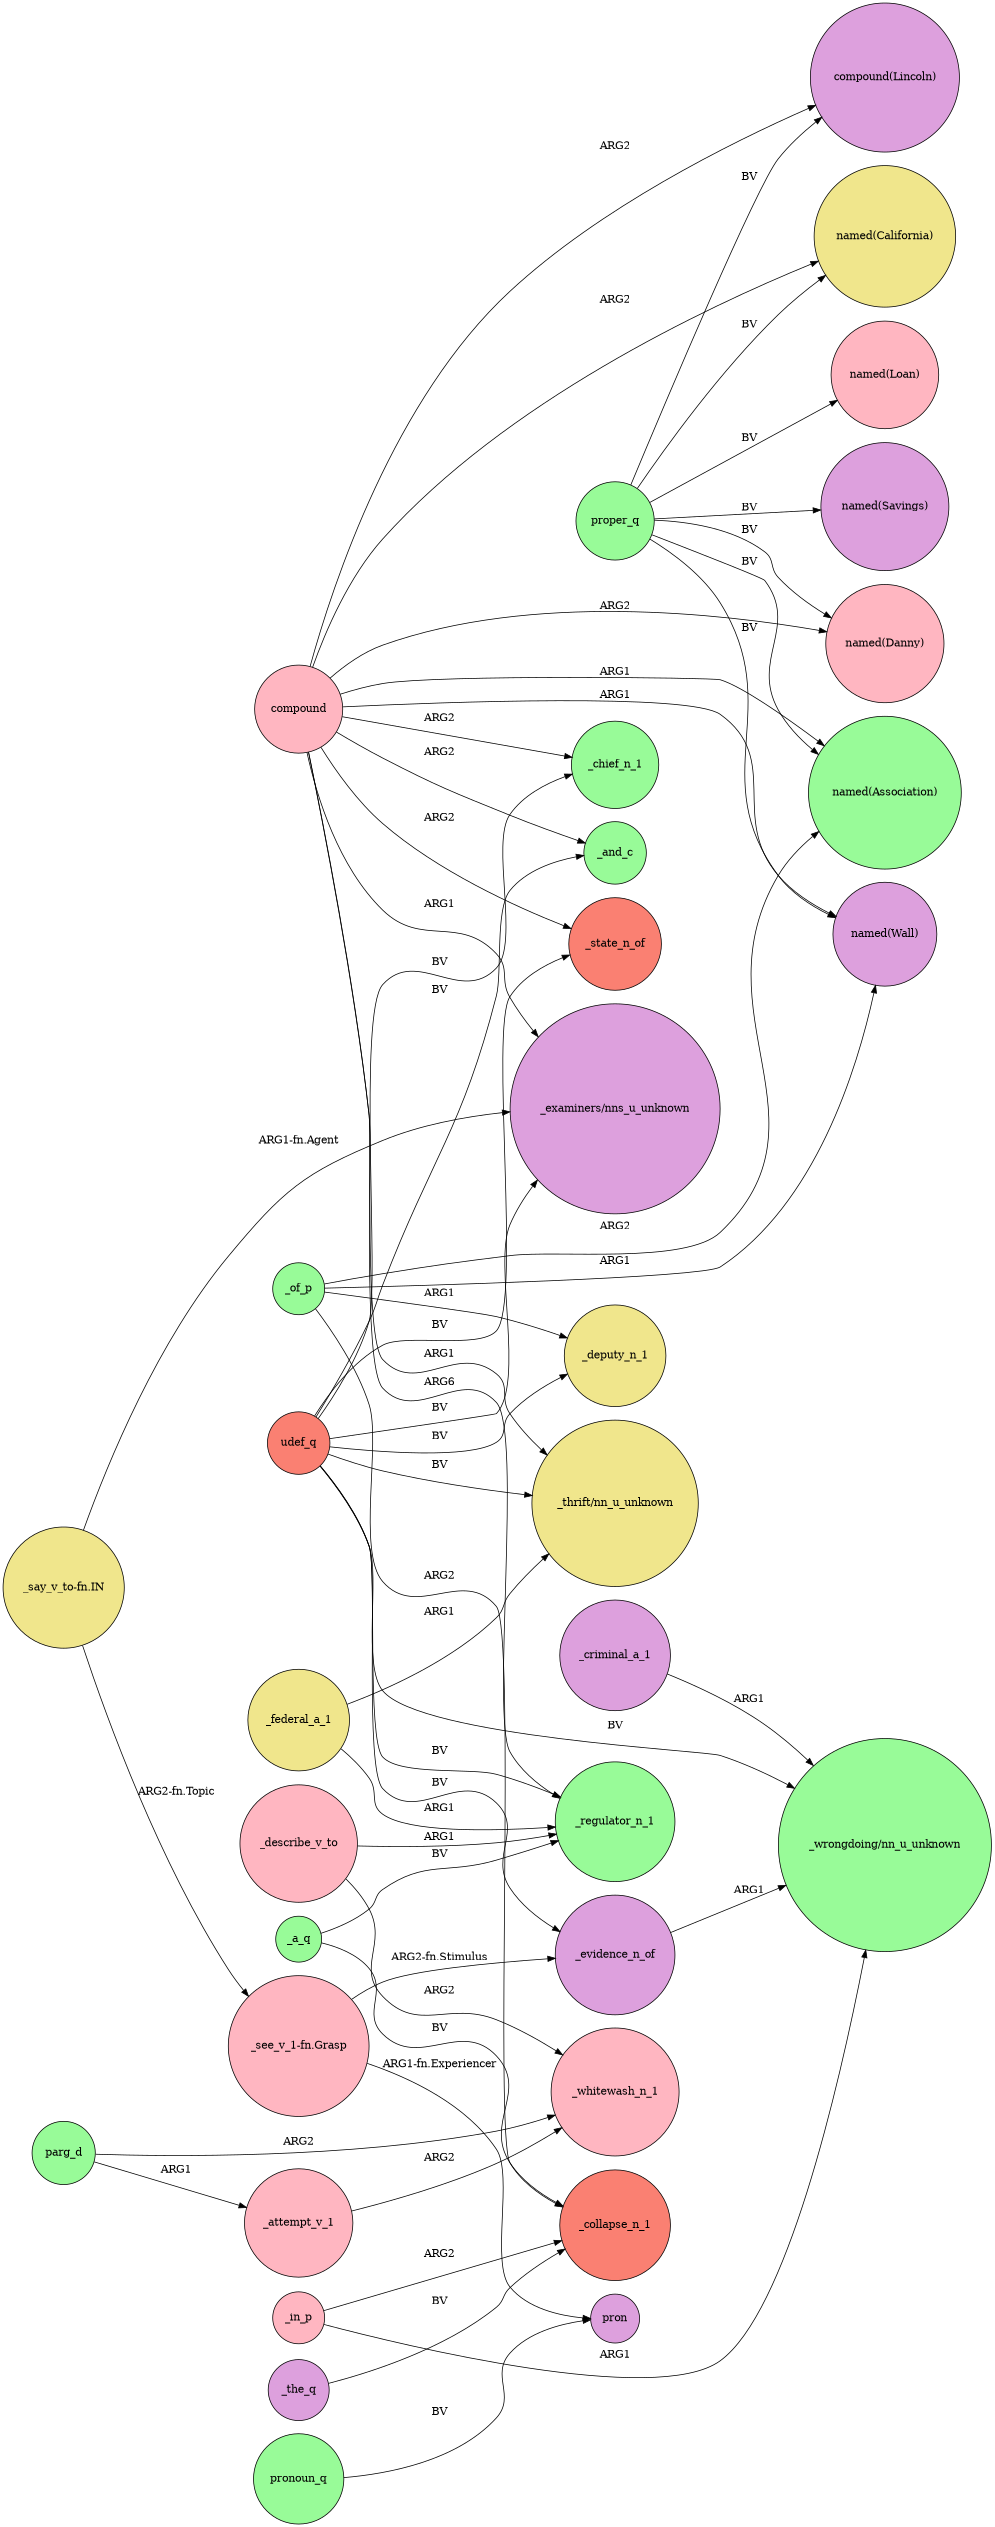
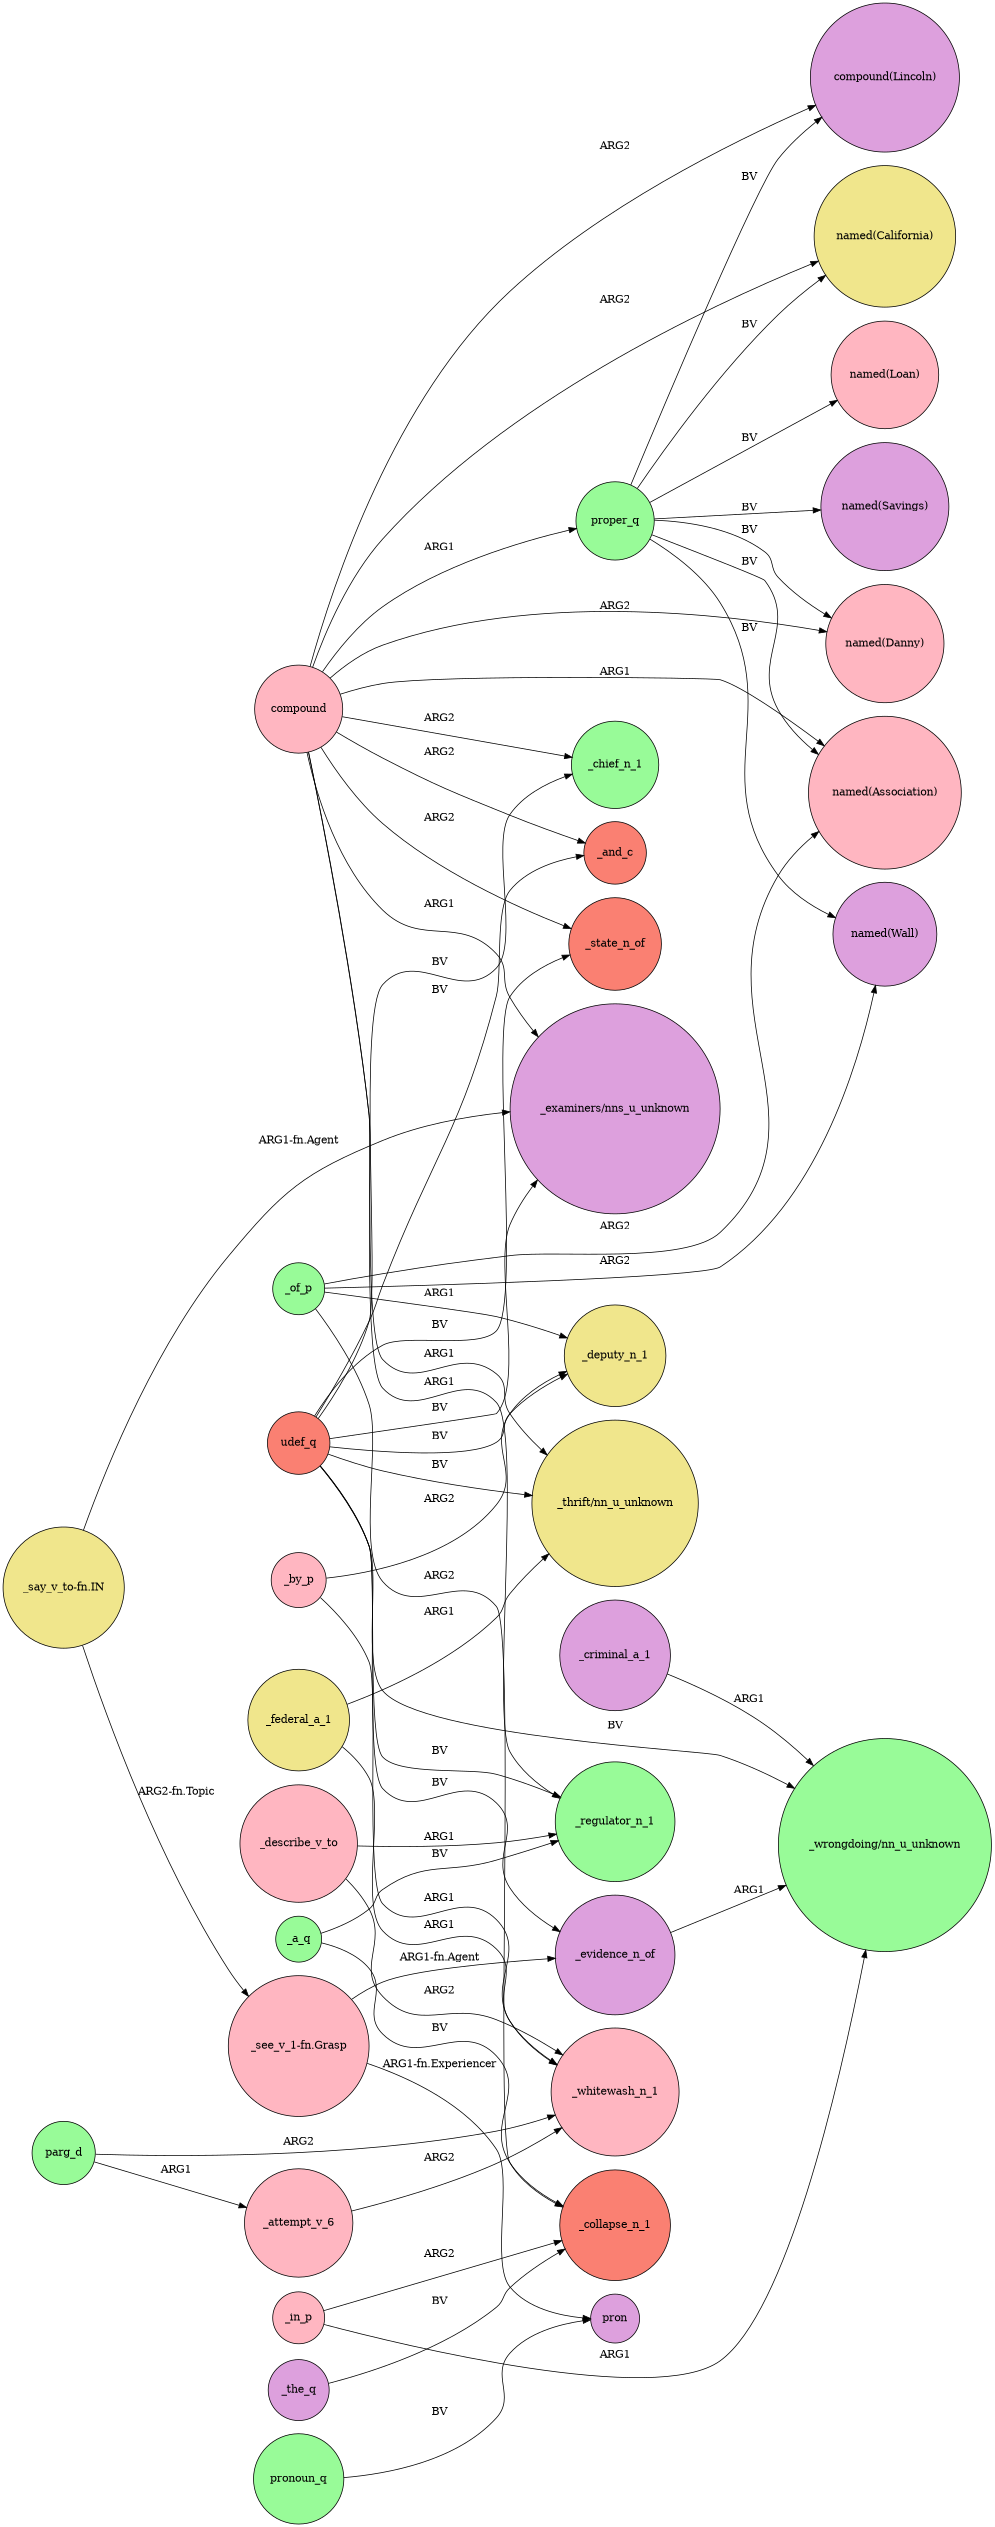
edge "compound" -> "named(Wall)": now "compound" -> "proper_q"
node "named(Association)": fillcolor palegreen -> lightpink
node "_and_c": fillcolor palegreen -> salmon
edge "_of_p" -> "named(Wall)": label "ARG1" -> "ARG2"
edge "compound" -> "_regulator_n_1": label "ARG6" -> "ARG1"
node "_by_p": added
edge "_federal_a_1" -> "_regulator_n_1": now "_federal_a_1" -> "_whitewash_n_1"
edge "_see_v_1-fn.Grasp" -> "_evidence_n_of": label "ARG2-fn.Stimulus" -> "ARG1-fn.Agent"
node "_attempt_v_1": label "_attempt_v_1" -> "_attempt_v_6"
